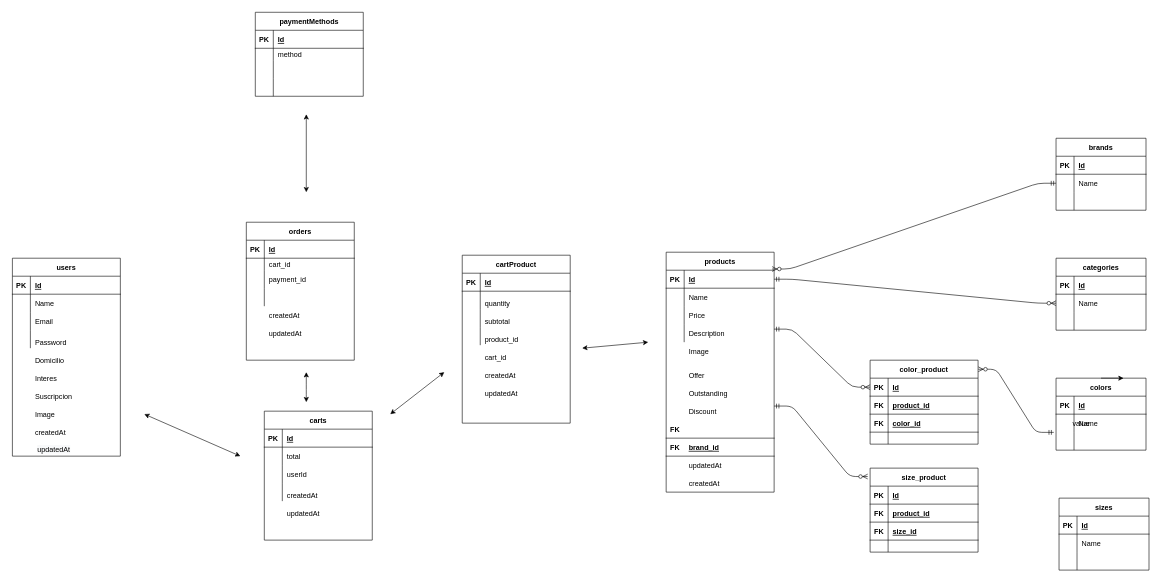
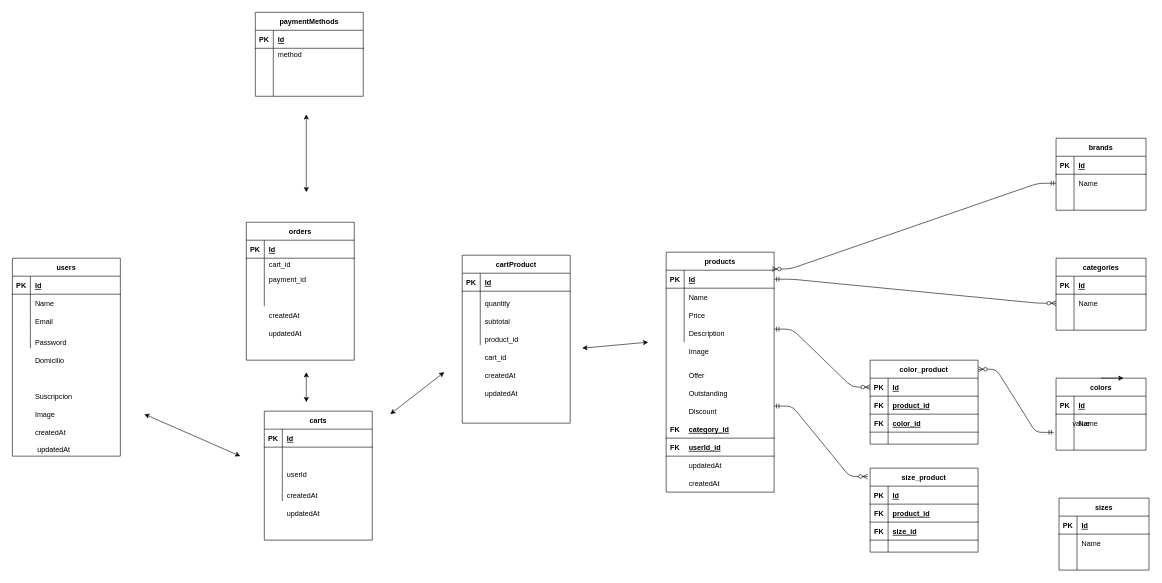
node "Interes": removed
node "category_id": added
node "brand_id": label "brand_id" -> "userId_id"
node "total": removed
